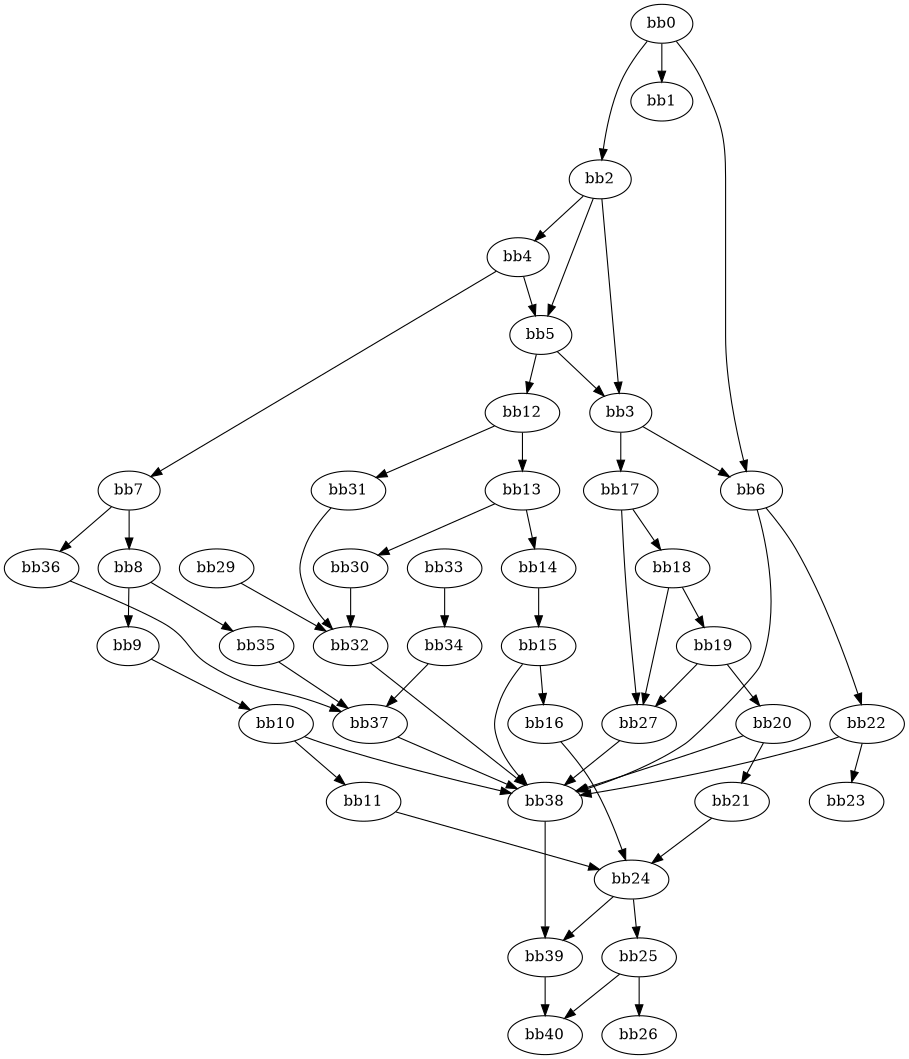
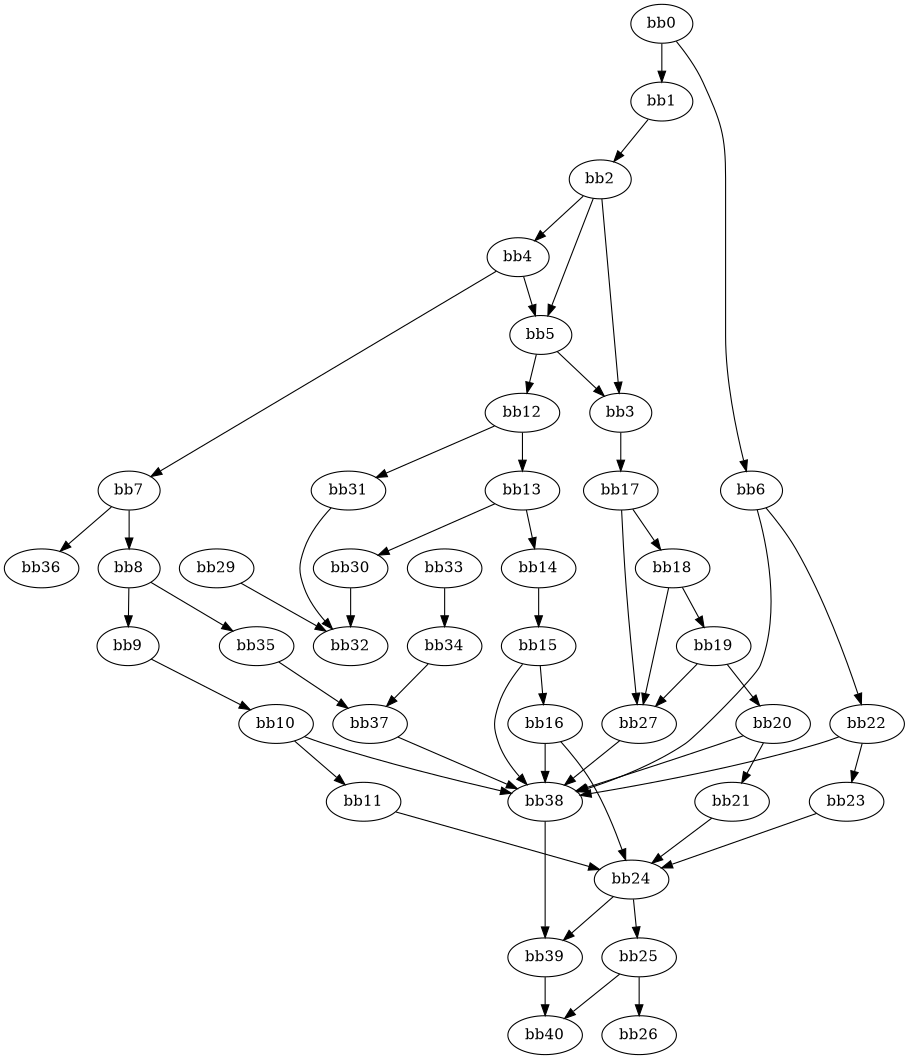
edge "bb0" -> "bb2": now "bb1" -> "bb2"
edge "bb3" -> "bb6": removed
edge "bb36" -> "bb37": removed
edge "bb32" -> "bb38": now "bb16" -> "bb38"
edge "bb23" -> "bb24": added
